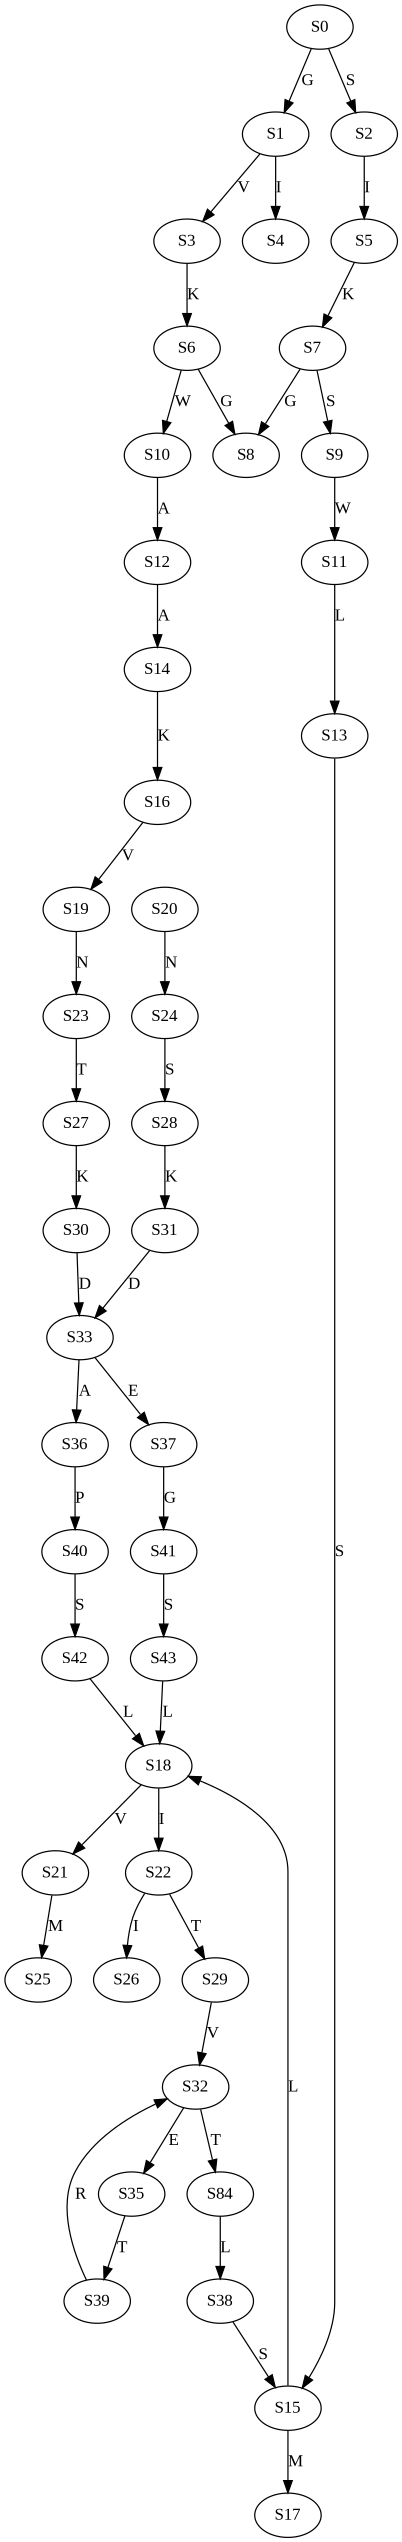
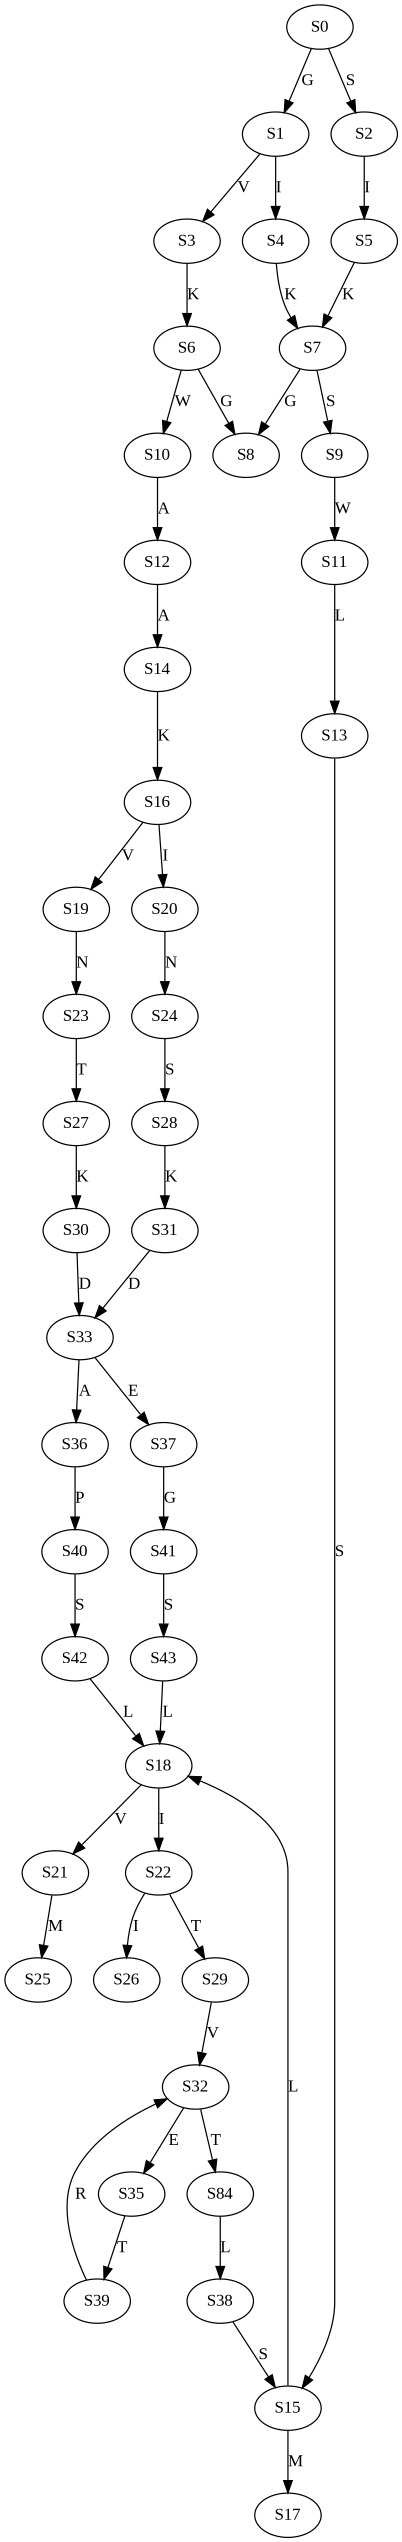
edge "S4" -> "S7": added, label "K"
edge "S16" -> "S20": added, label "I"
